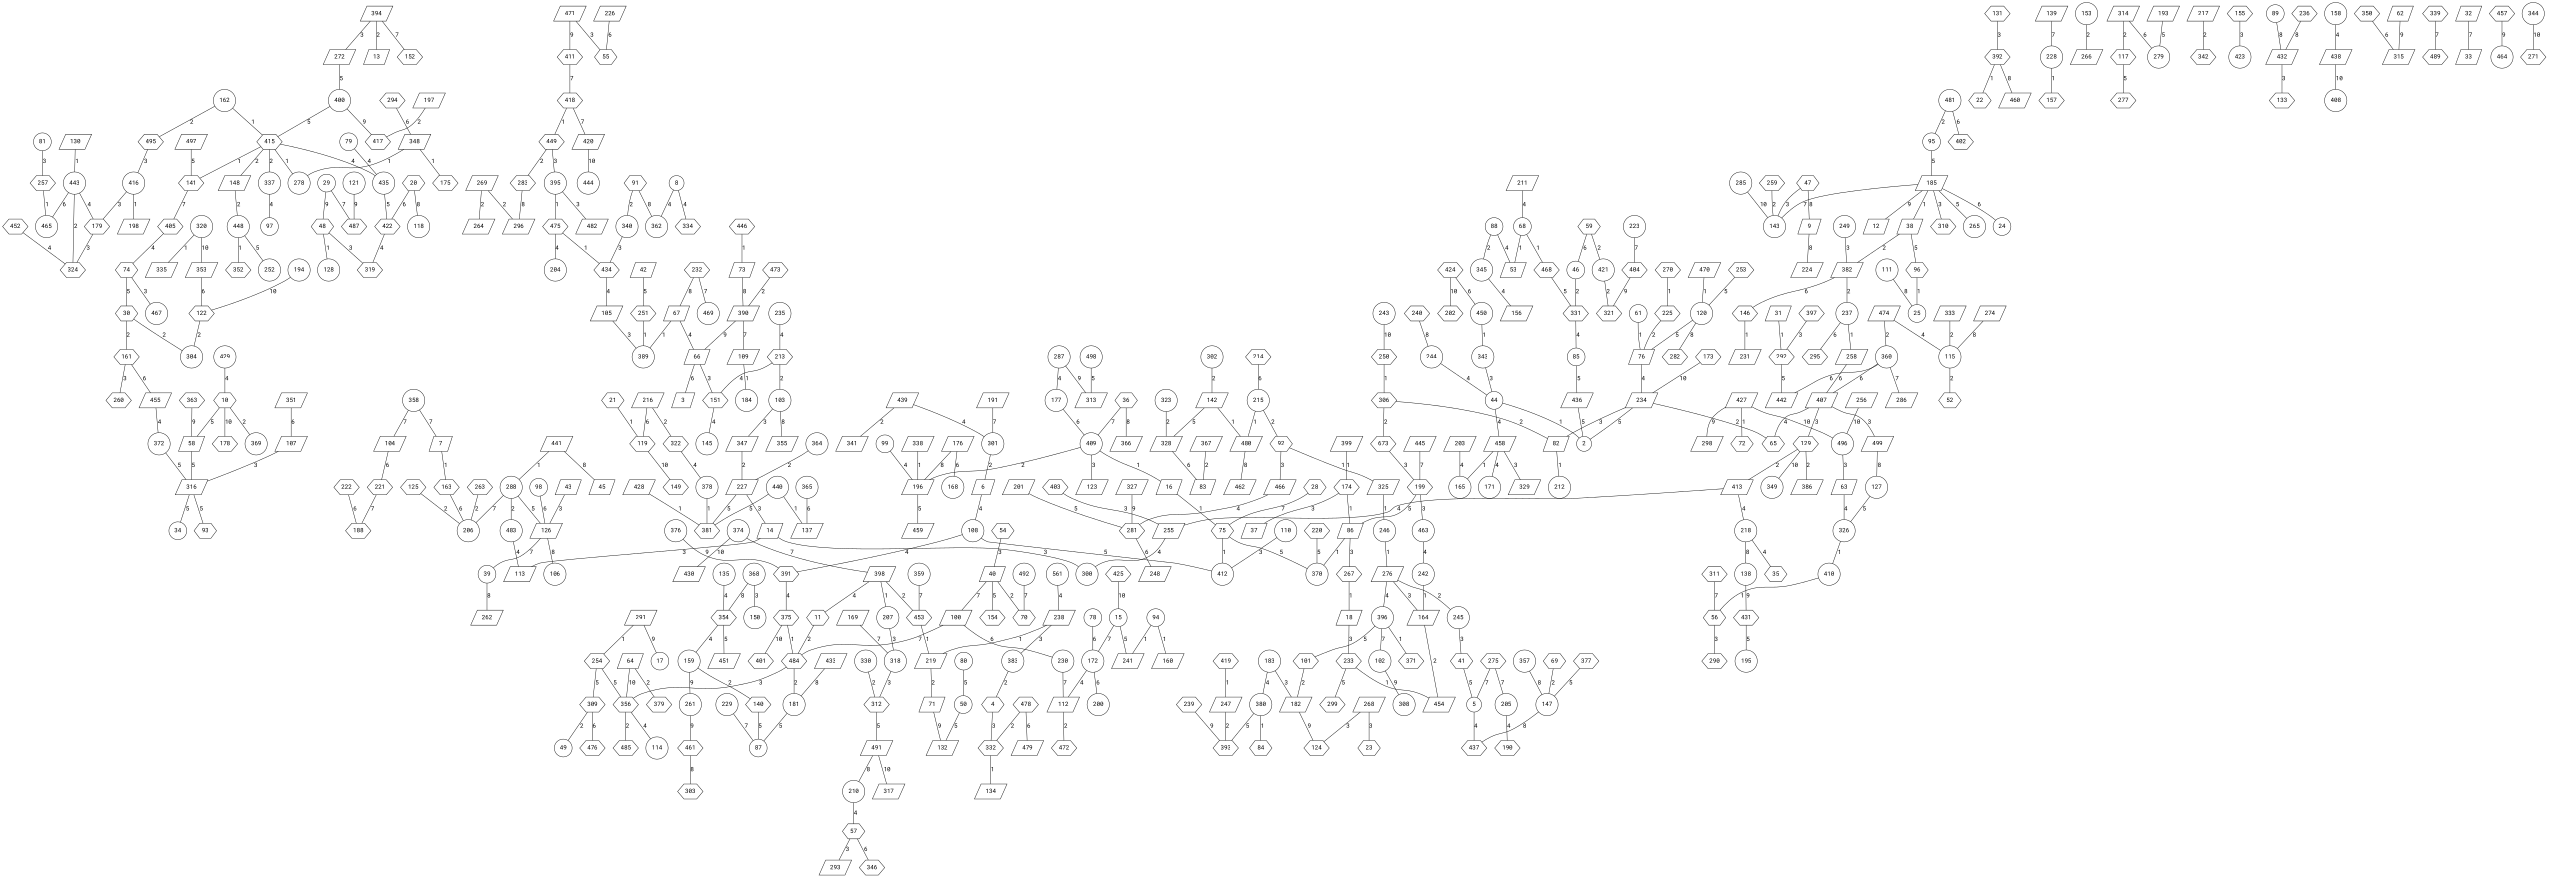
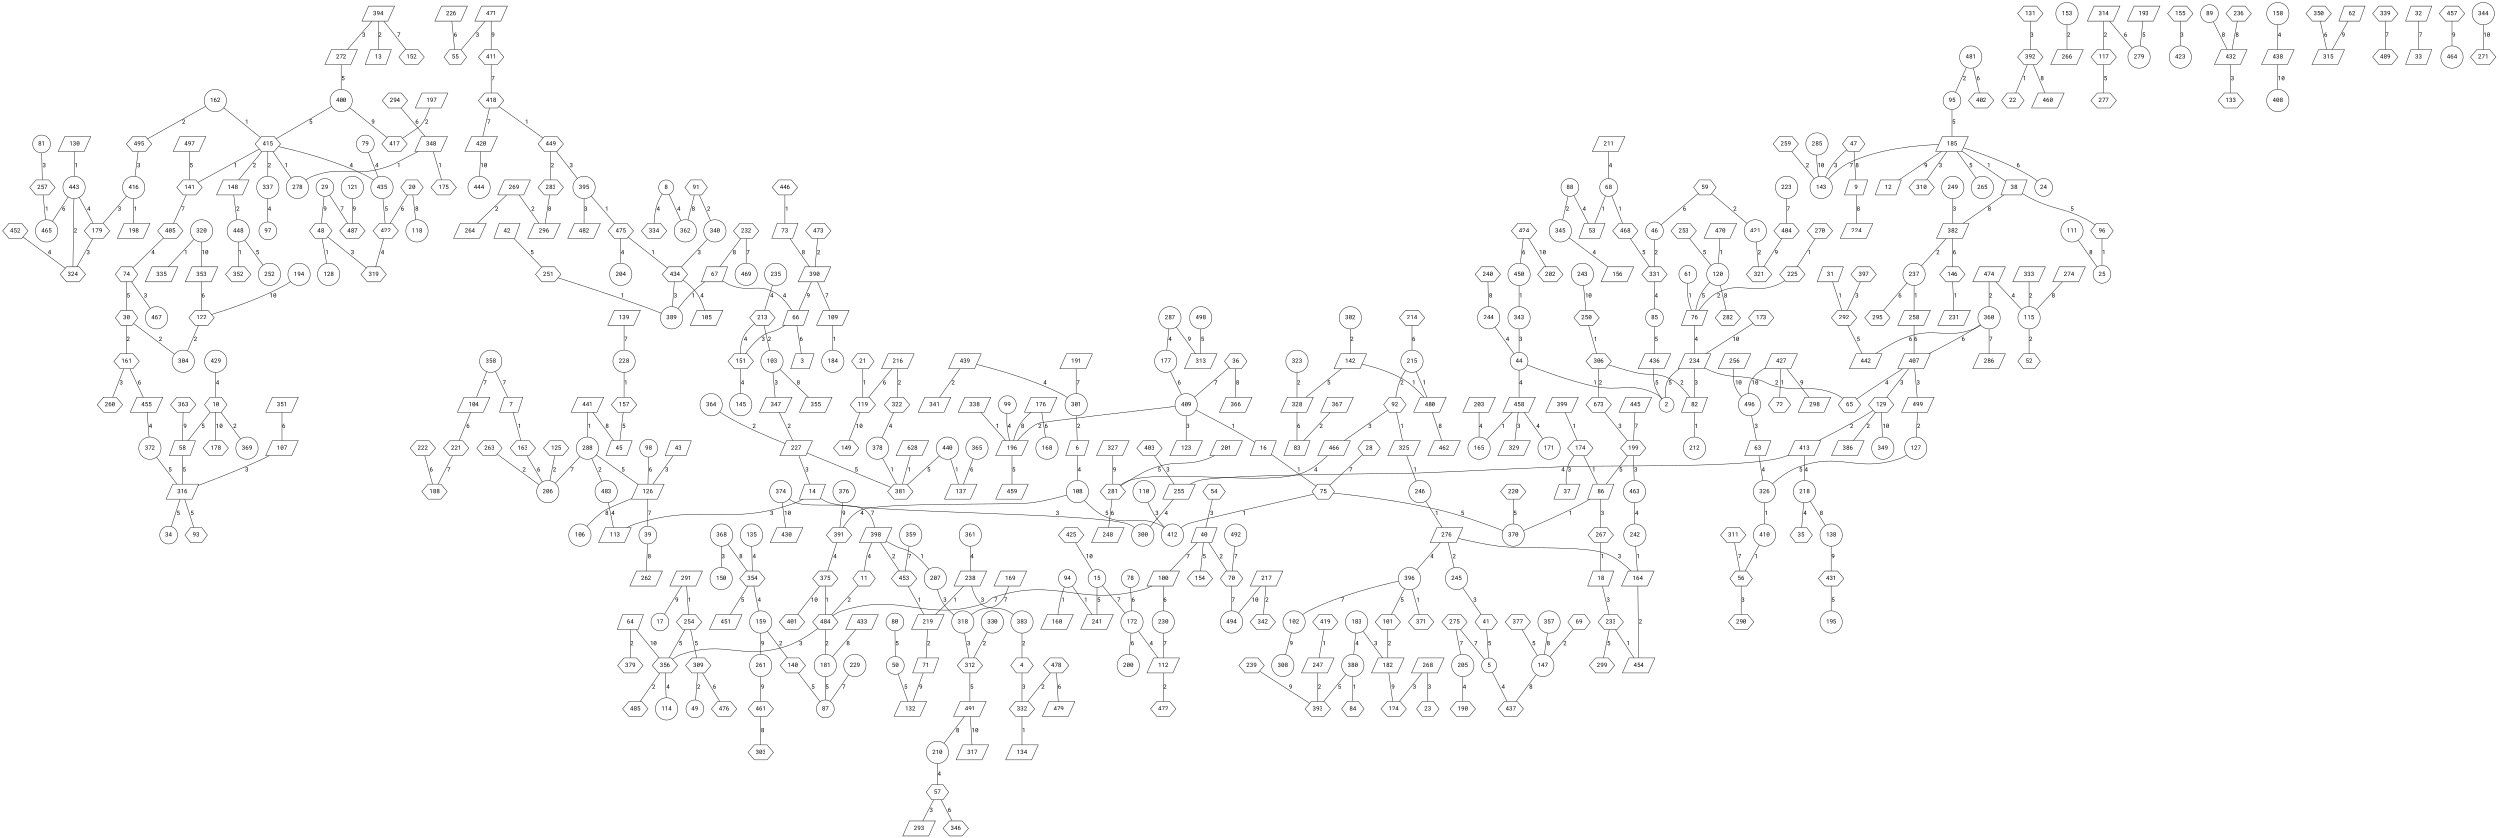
edge "38" -- "382": label "2" -> "8"
edge "105" -- "389": now "434" -- "389"
edge "157" -- "45": added, label "5"
edge "499" -- "127": label "8" -> "2"
node "428": label "428" -> "628"
node "561": label "561" -> "361"
node "494": added
